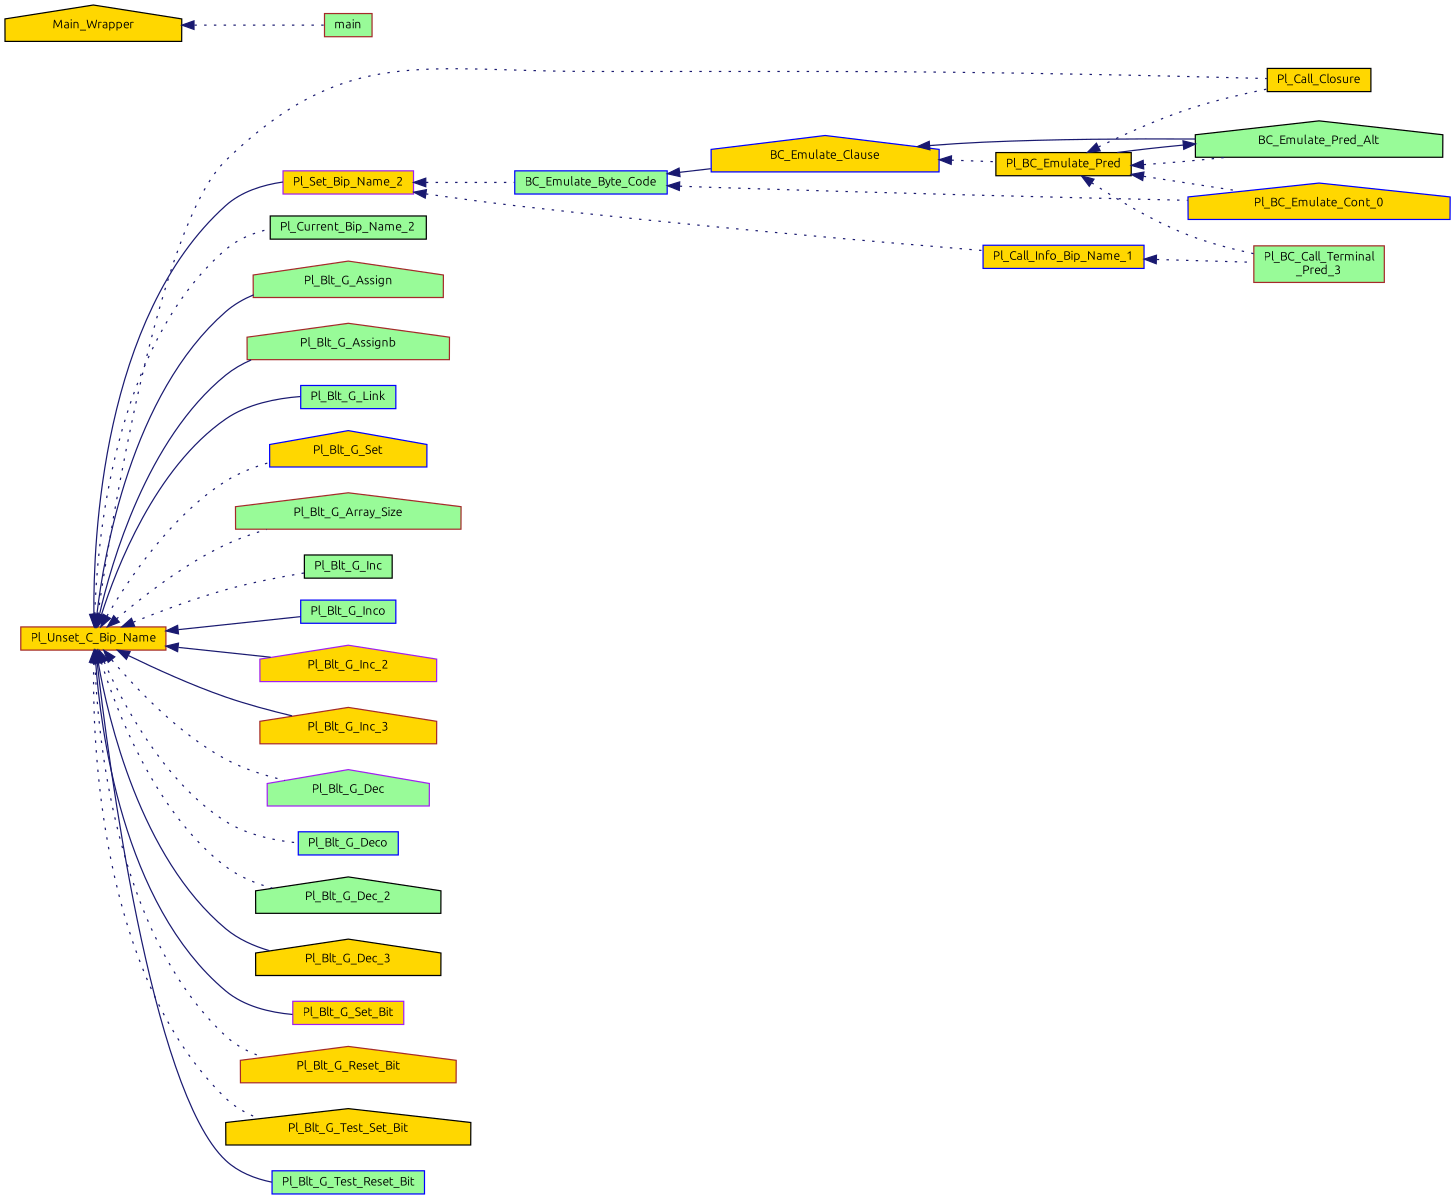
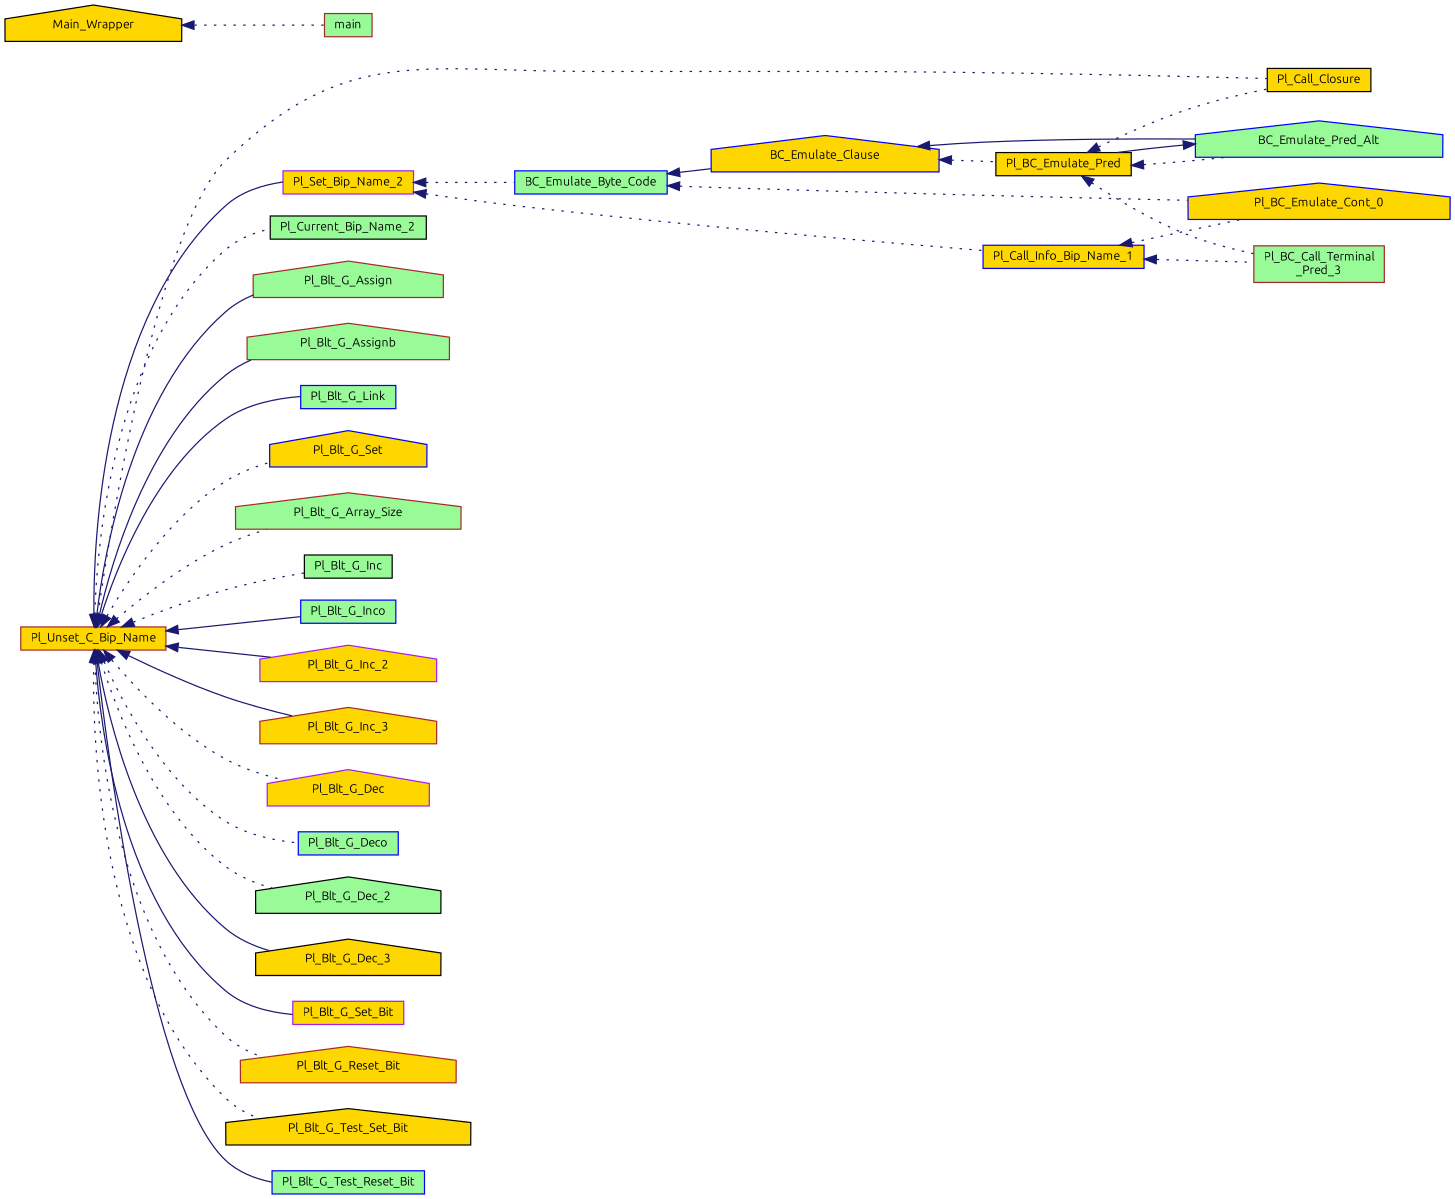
node "BC_Emulate_Pred_Alt": color black -> blue
edge "Pl_BC_Emulate_Cont_0" -> "Pl_BC_Emulate_Pred": now "Pl_BC_Emulate_Cont_0" -> "Pl_Call_Info_Bip_Name_1"
node "Pl_Blt_G_Dec": fillcolor palegreen -> gold
